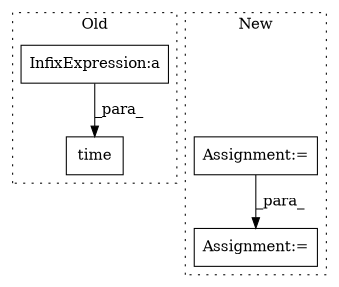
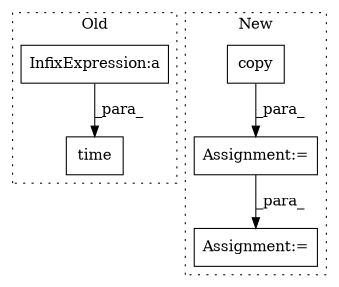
node "copy": added
